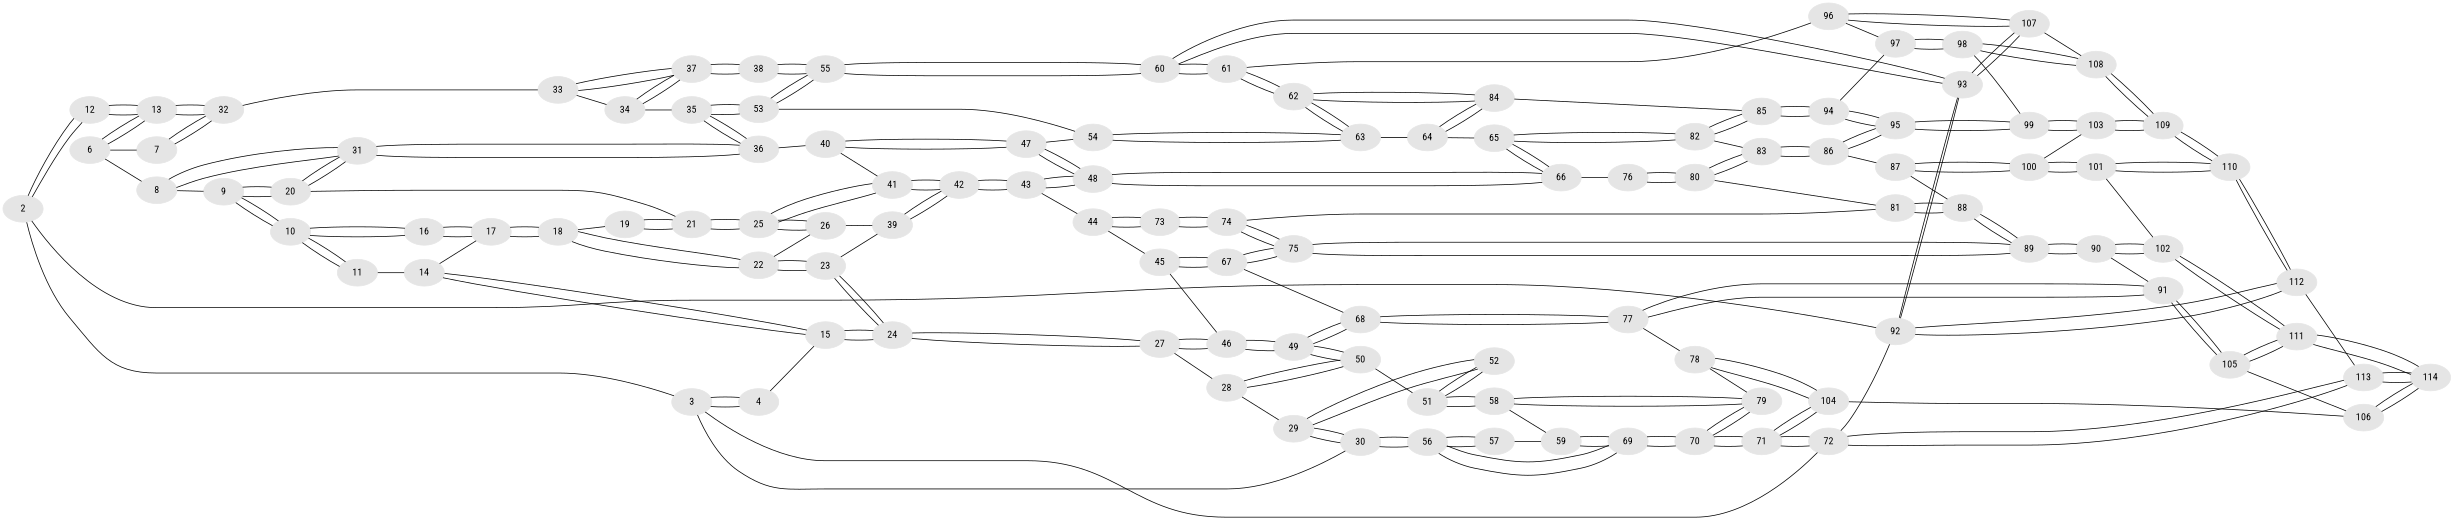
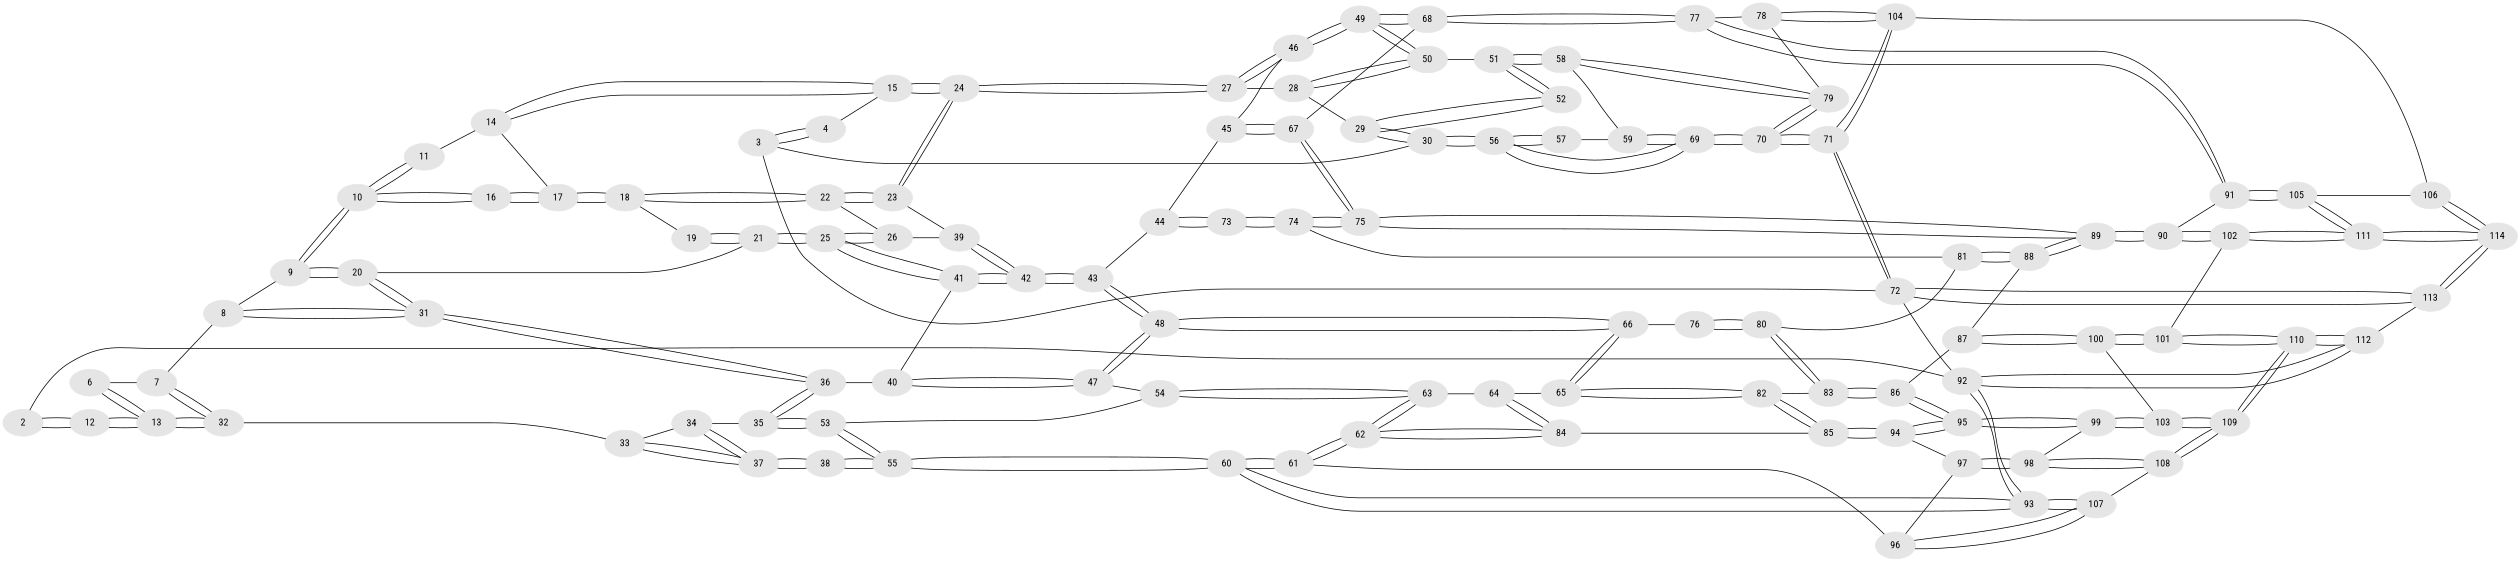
edge "6" -- "8": now "7" -- "8"
edge "2" -- "3": removed
